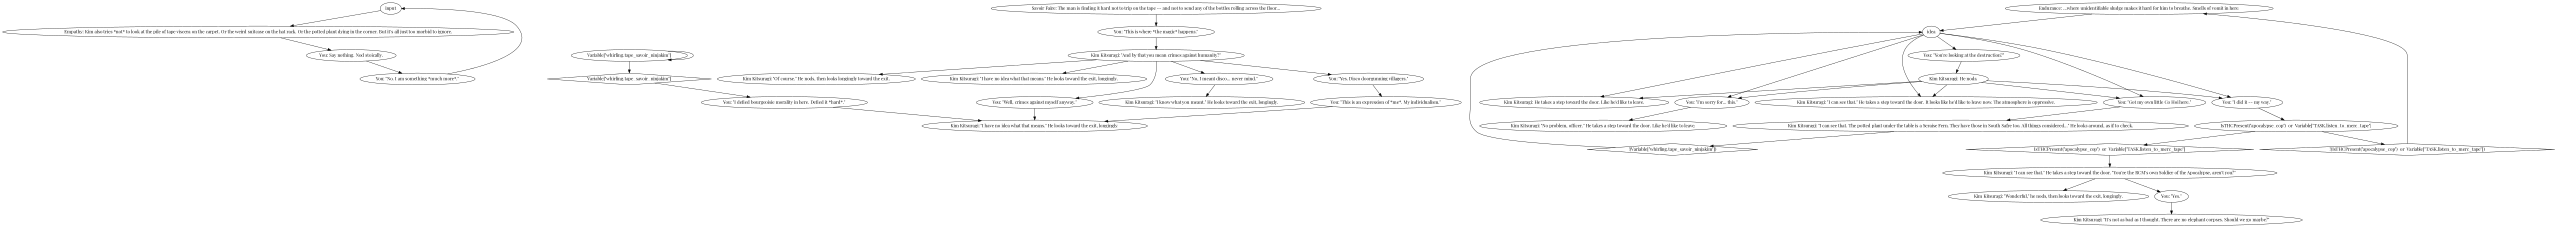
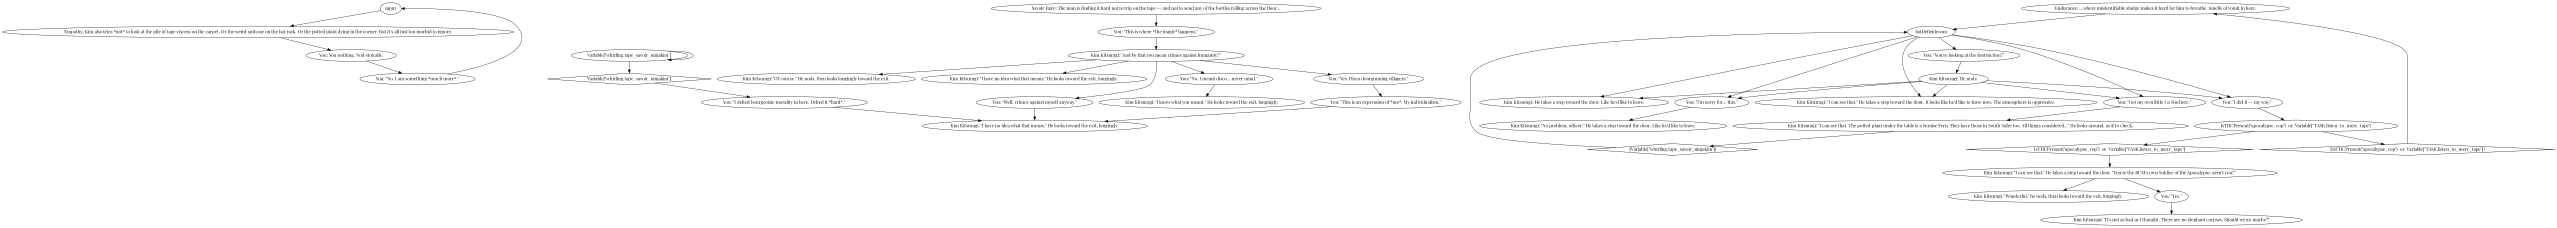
node "idea": label "idea" -> "battlefieldroom"
node "You: Say nothing. Nod stoically.": label "You: Say nothing. Nod stoically." -> "You: You nothing. Nod stoically."
